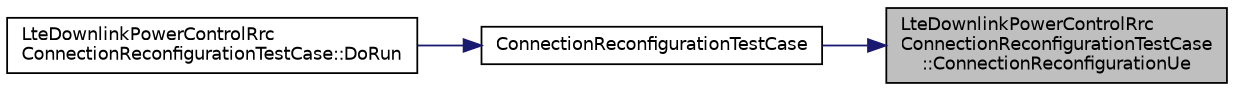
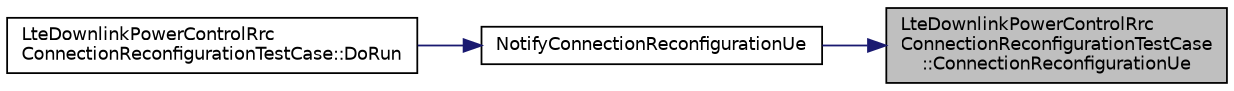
node "ConnectionReconfigurationTestCase": label "ConnectionReconfigurationTestCase" -> "NotifyConnectionReconfigurationUe"
